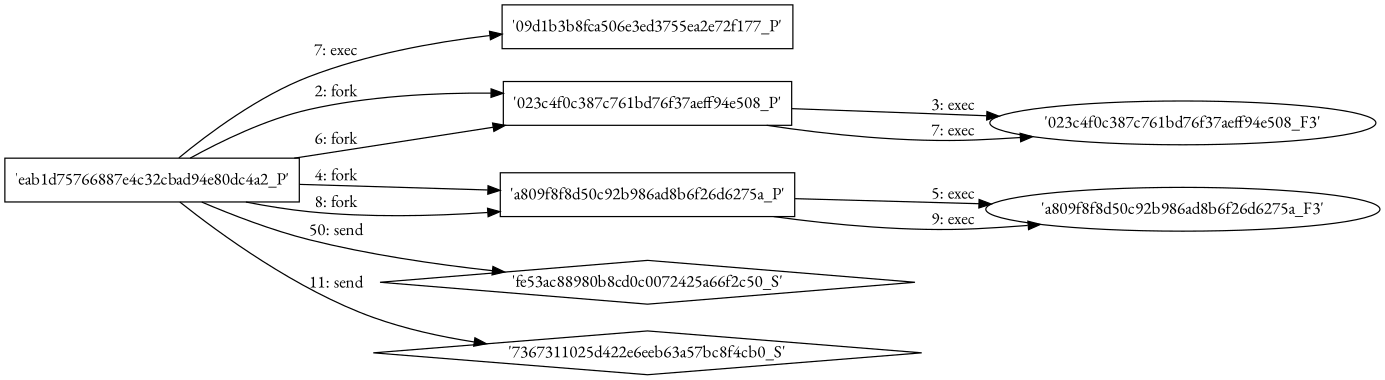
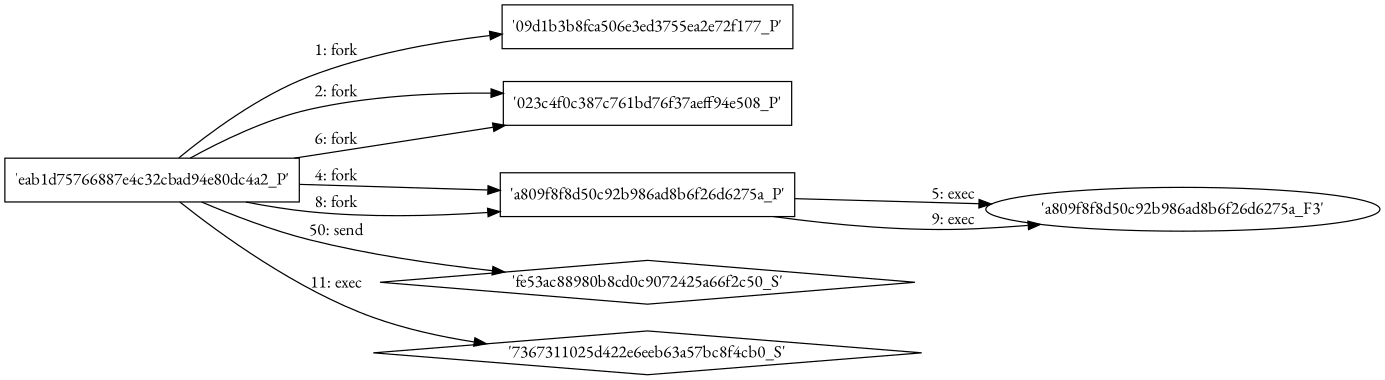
edge "'eab1d75766887e4c32cbad94e80dc4a2_P'" -> "'09d1b3b8fca506e3ed3755ea2e72f177_P'": label "7: exec" -> "1: fork"
node "'023c4f0c387c761bd76f37aeff94e508_F3'": removed
node "'fe53ac88980b8cd0c0072425a66f2c50_S'": label "'fe53ac88980b8cd0c0072425a66f2c50_S'" -> "'fe53ac88980b8cd0c9072425a66f2c50_S'"
edge "'eab1d75766887e4c32cbad94e80dc4a2_P'" -> "'7367311025d422e6eeb63a57bc8f4cb0_S'": label "11: send" -> "11: exec"
